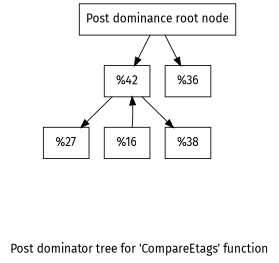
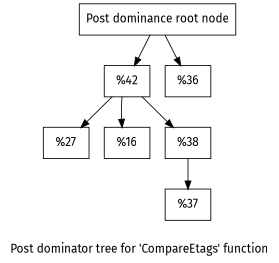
edge "%16" -> "%42": reversed
node "%37": added
